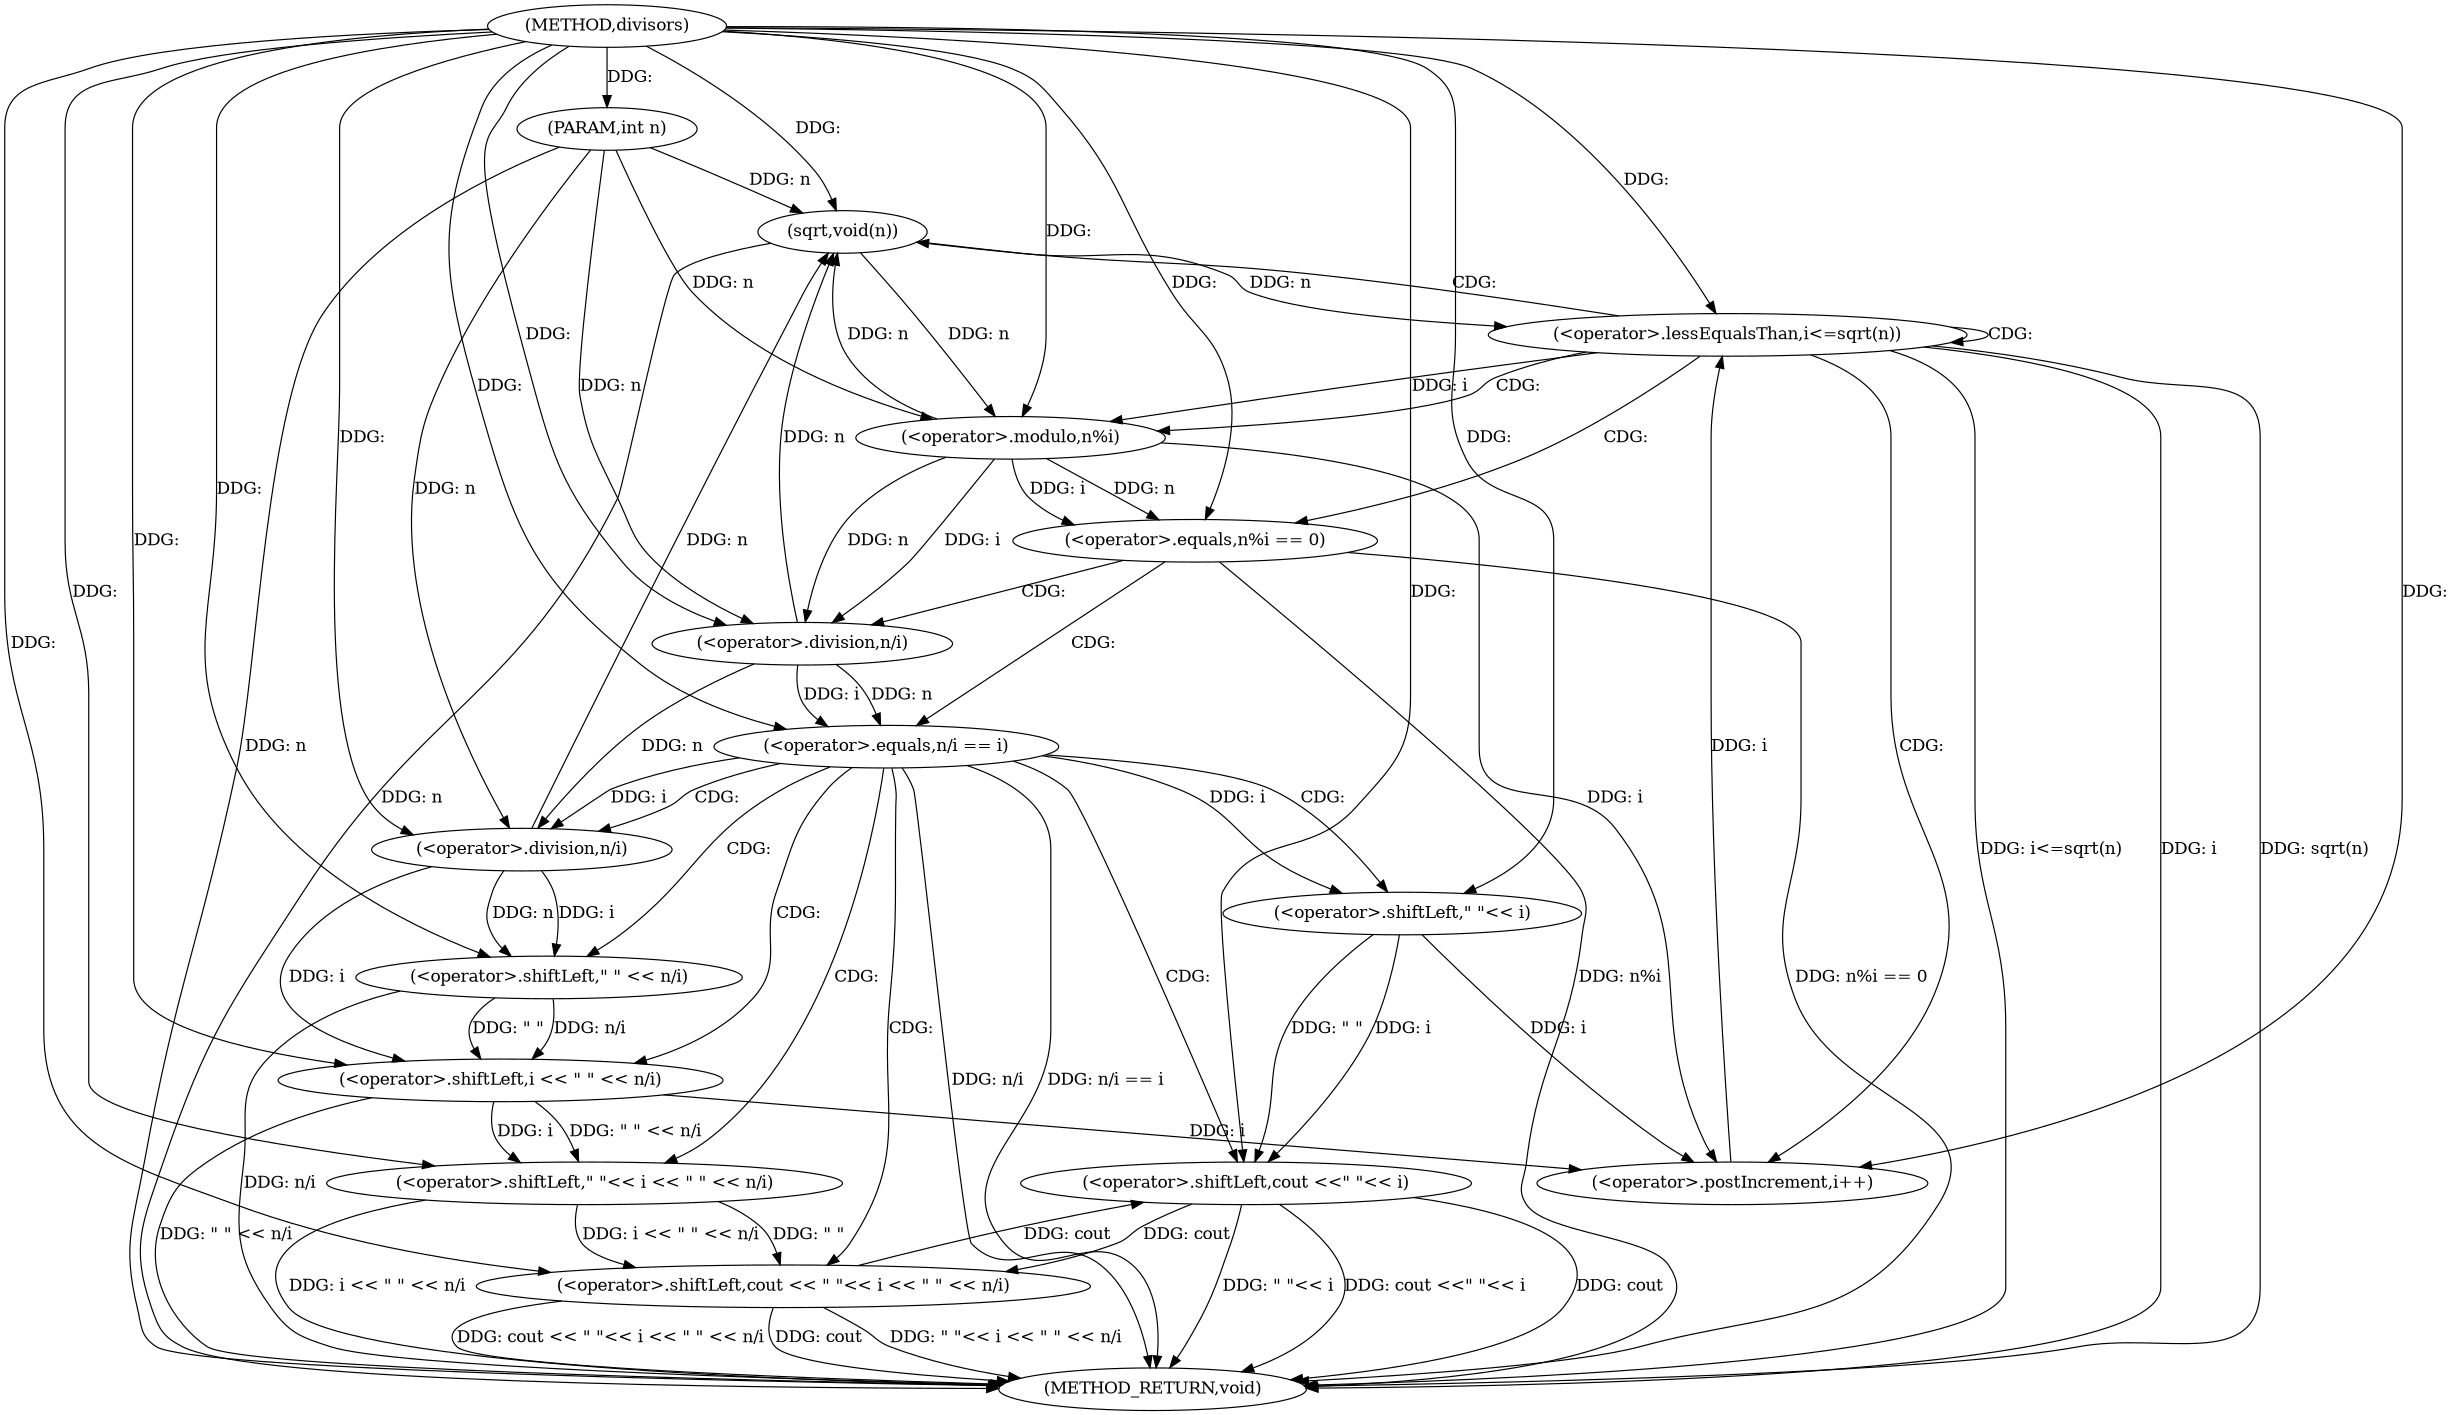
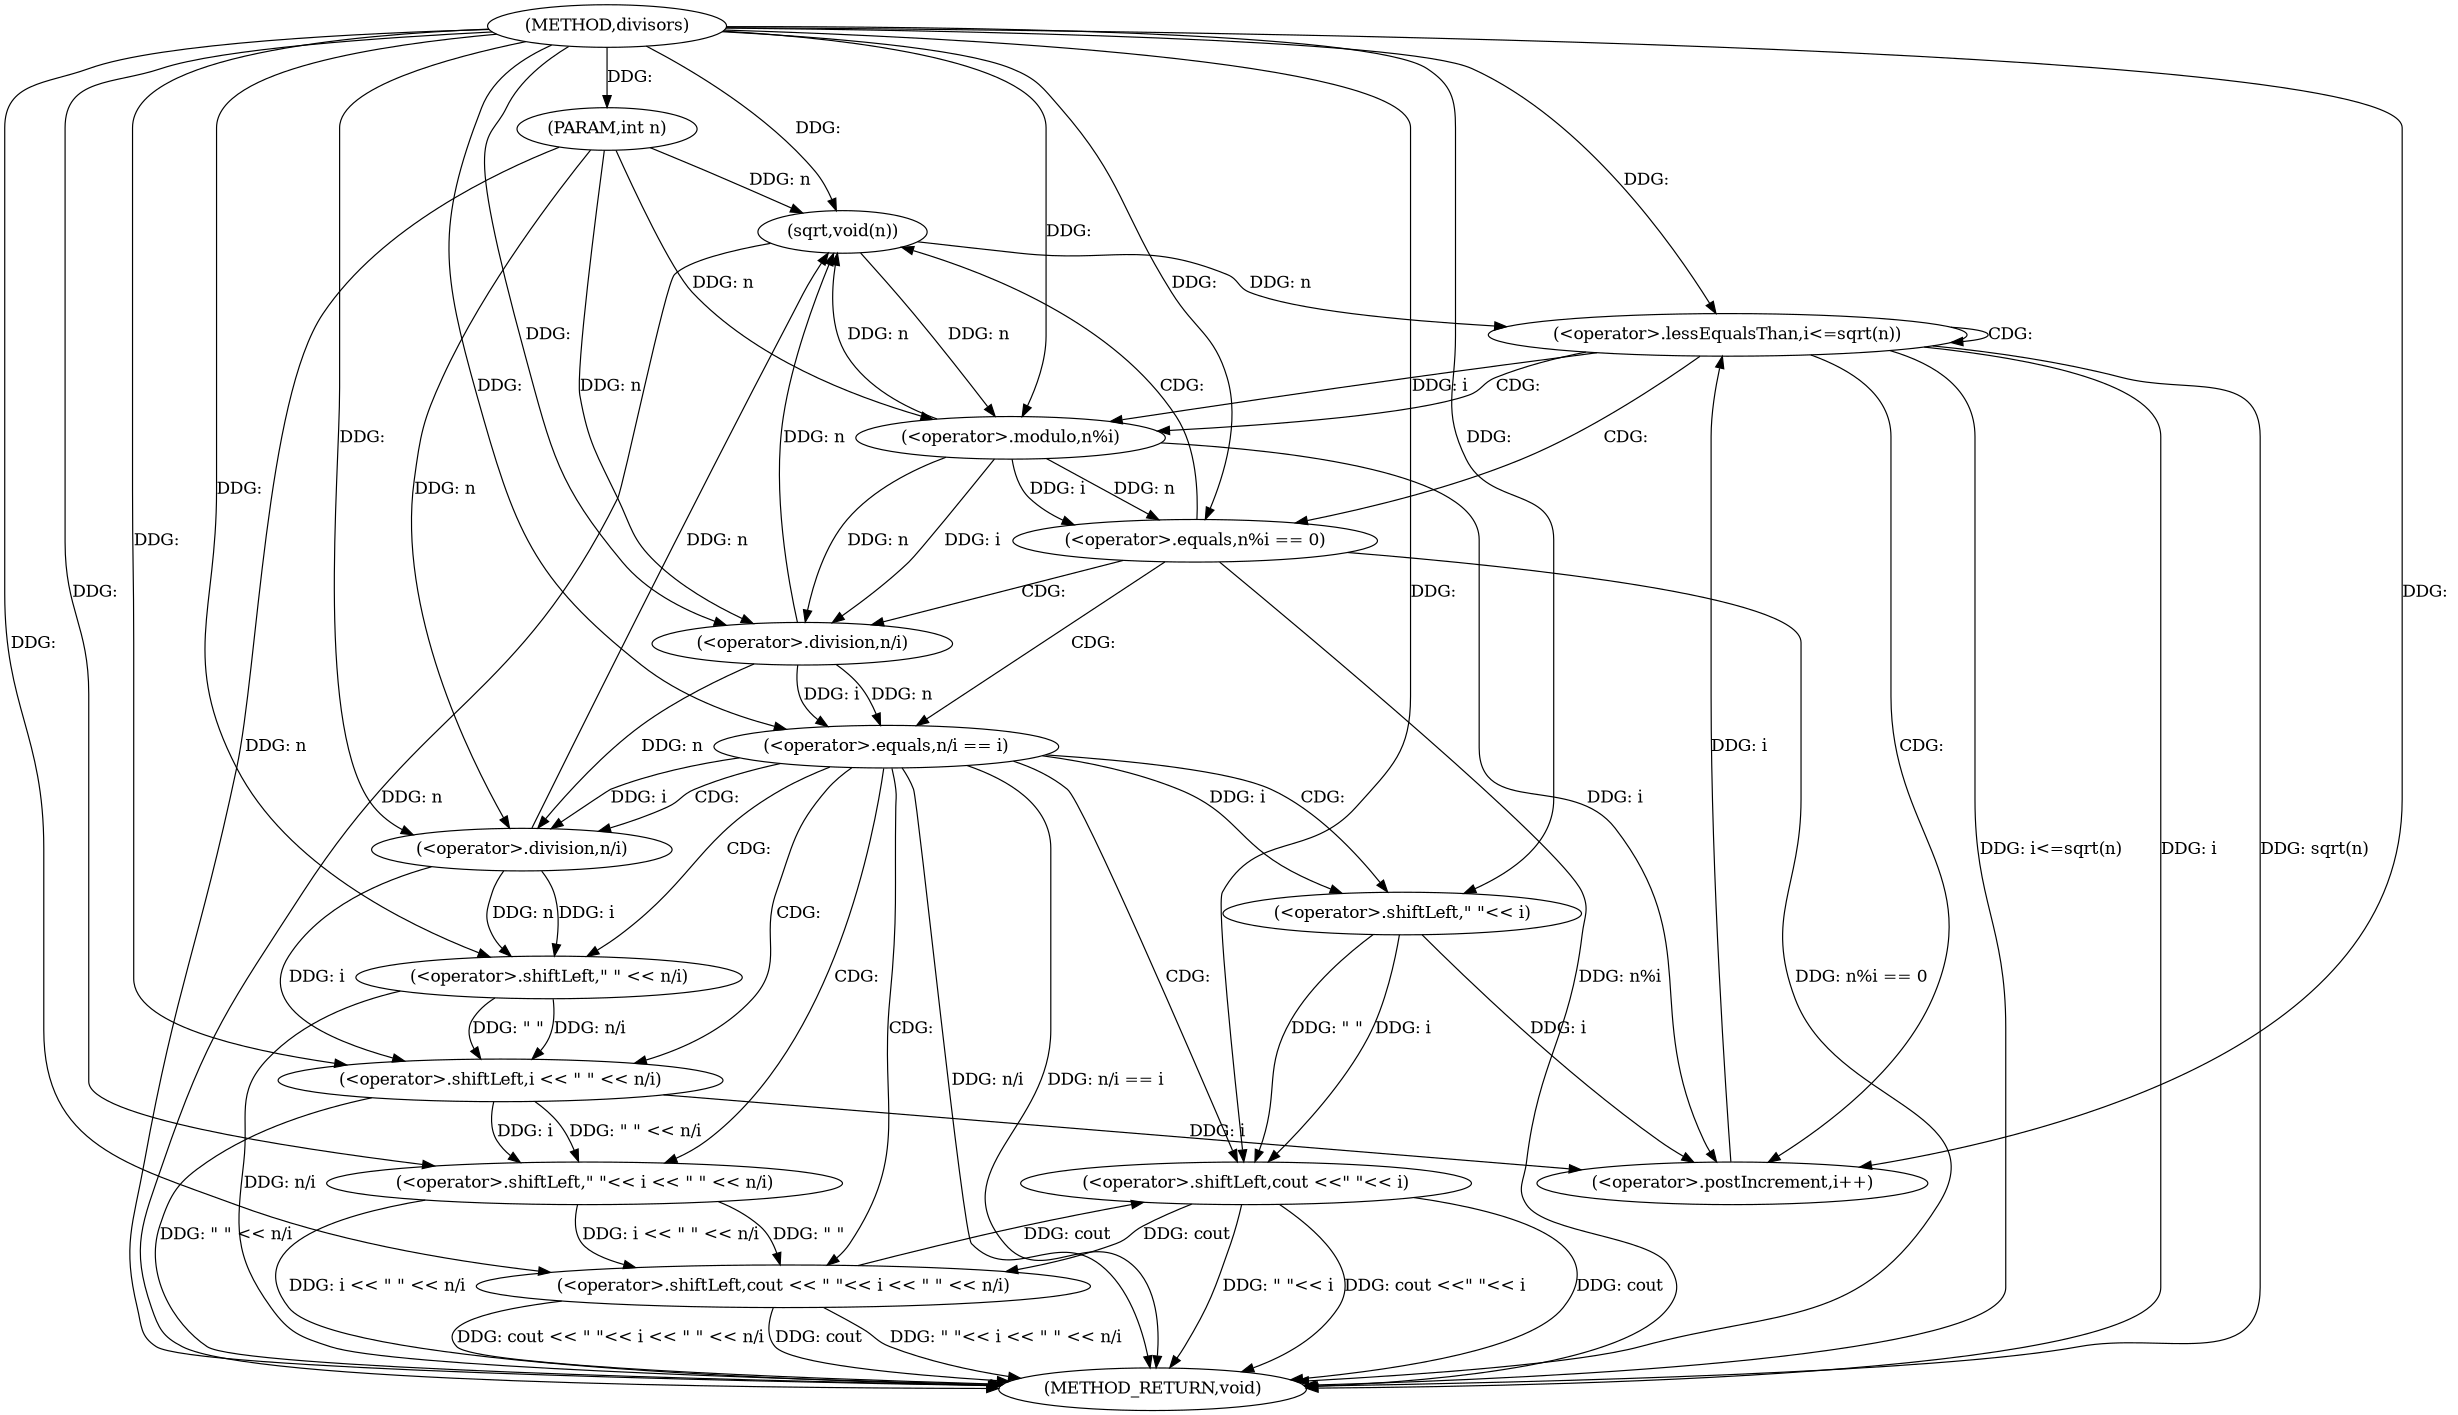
edge "(<operator>.lessEqualsThan,i<=sqrt(n))" -> "(sqrt,void(n))": now "(<operator>.equals,n%i == 0)" -> "(sqrt,void(n))"
